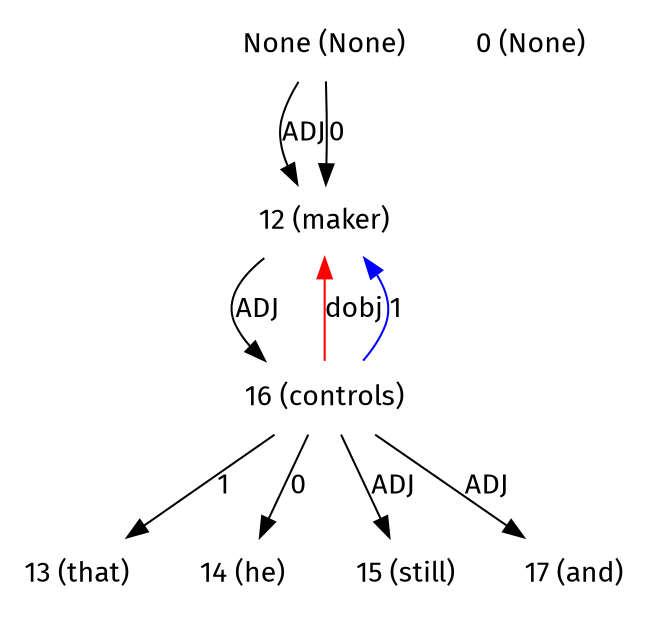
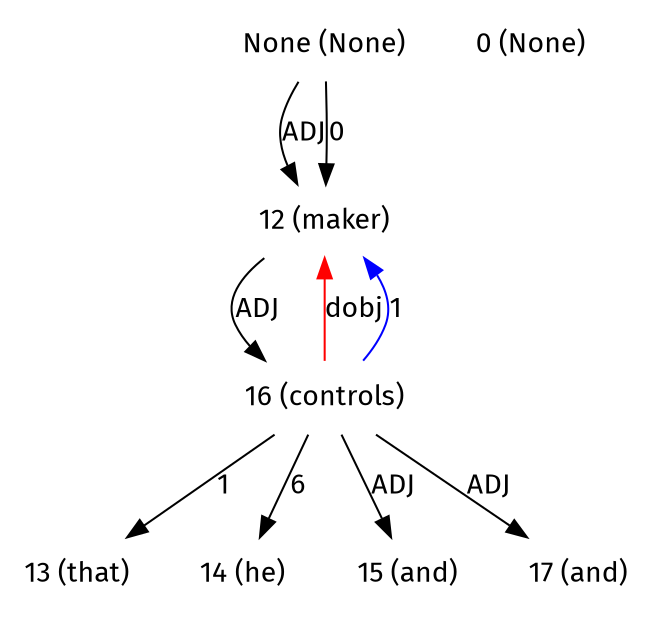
edge "16 (controls)" -> "14 (he)": label "0" -> "6"
node "15 (still)": label "15 (still)" -> "15 (and)"
